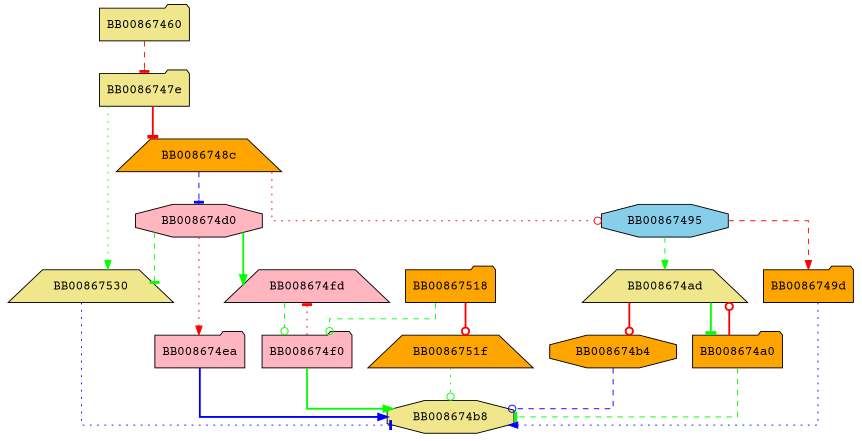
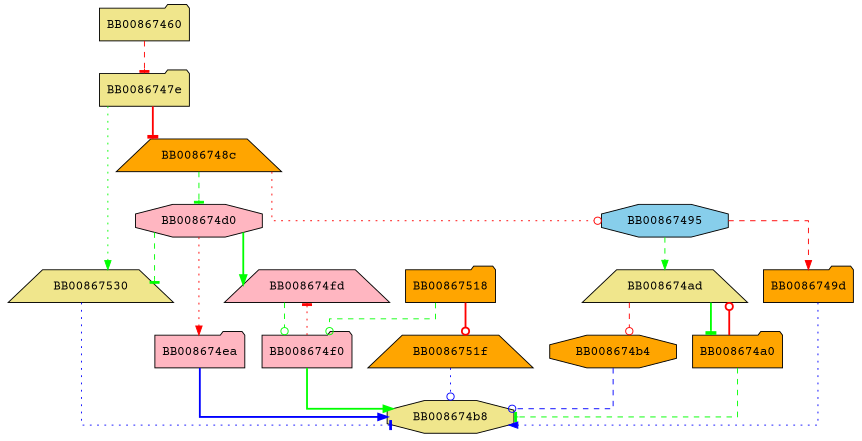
edge "BB0086748c" -> "BB008674d0": color blue -> green
edge "BB008674ad" -> "BB008674b4": style bold -> dashed
edge "BB0086751f" -> "BB008674b8": color green -> blue
